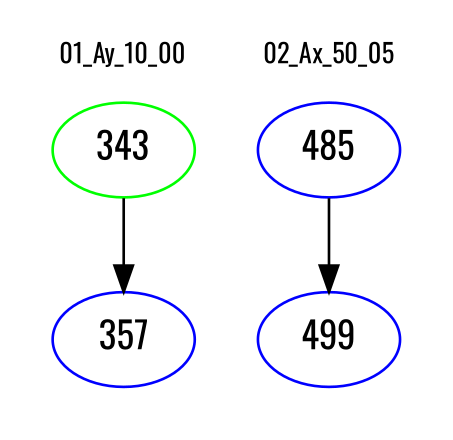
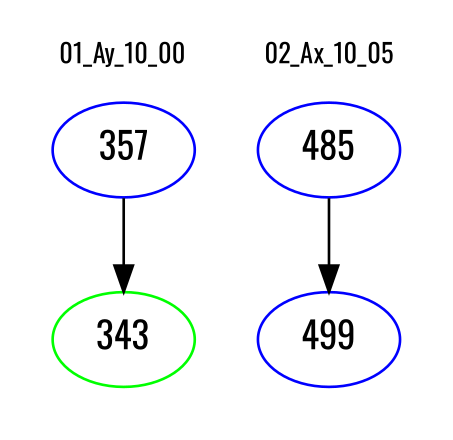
cluster "02_Ax_50_05": label "02_Ax_50_05" -> "02_Ax_10_05"
edge "343" -> "357": reversed
